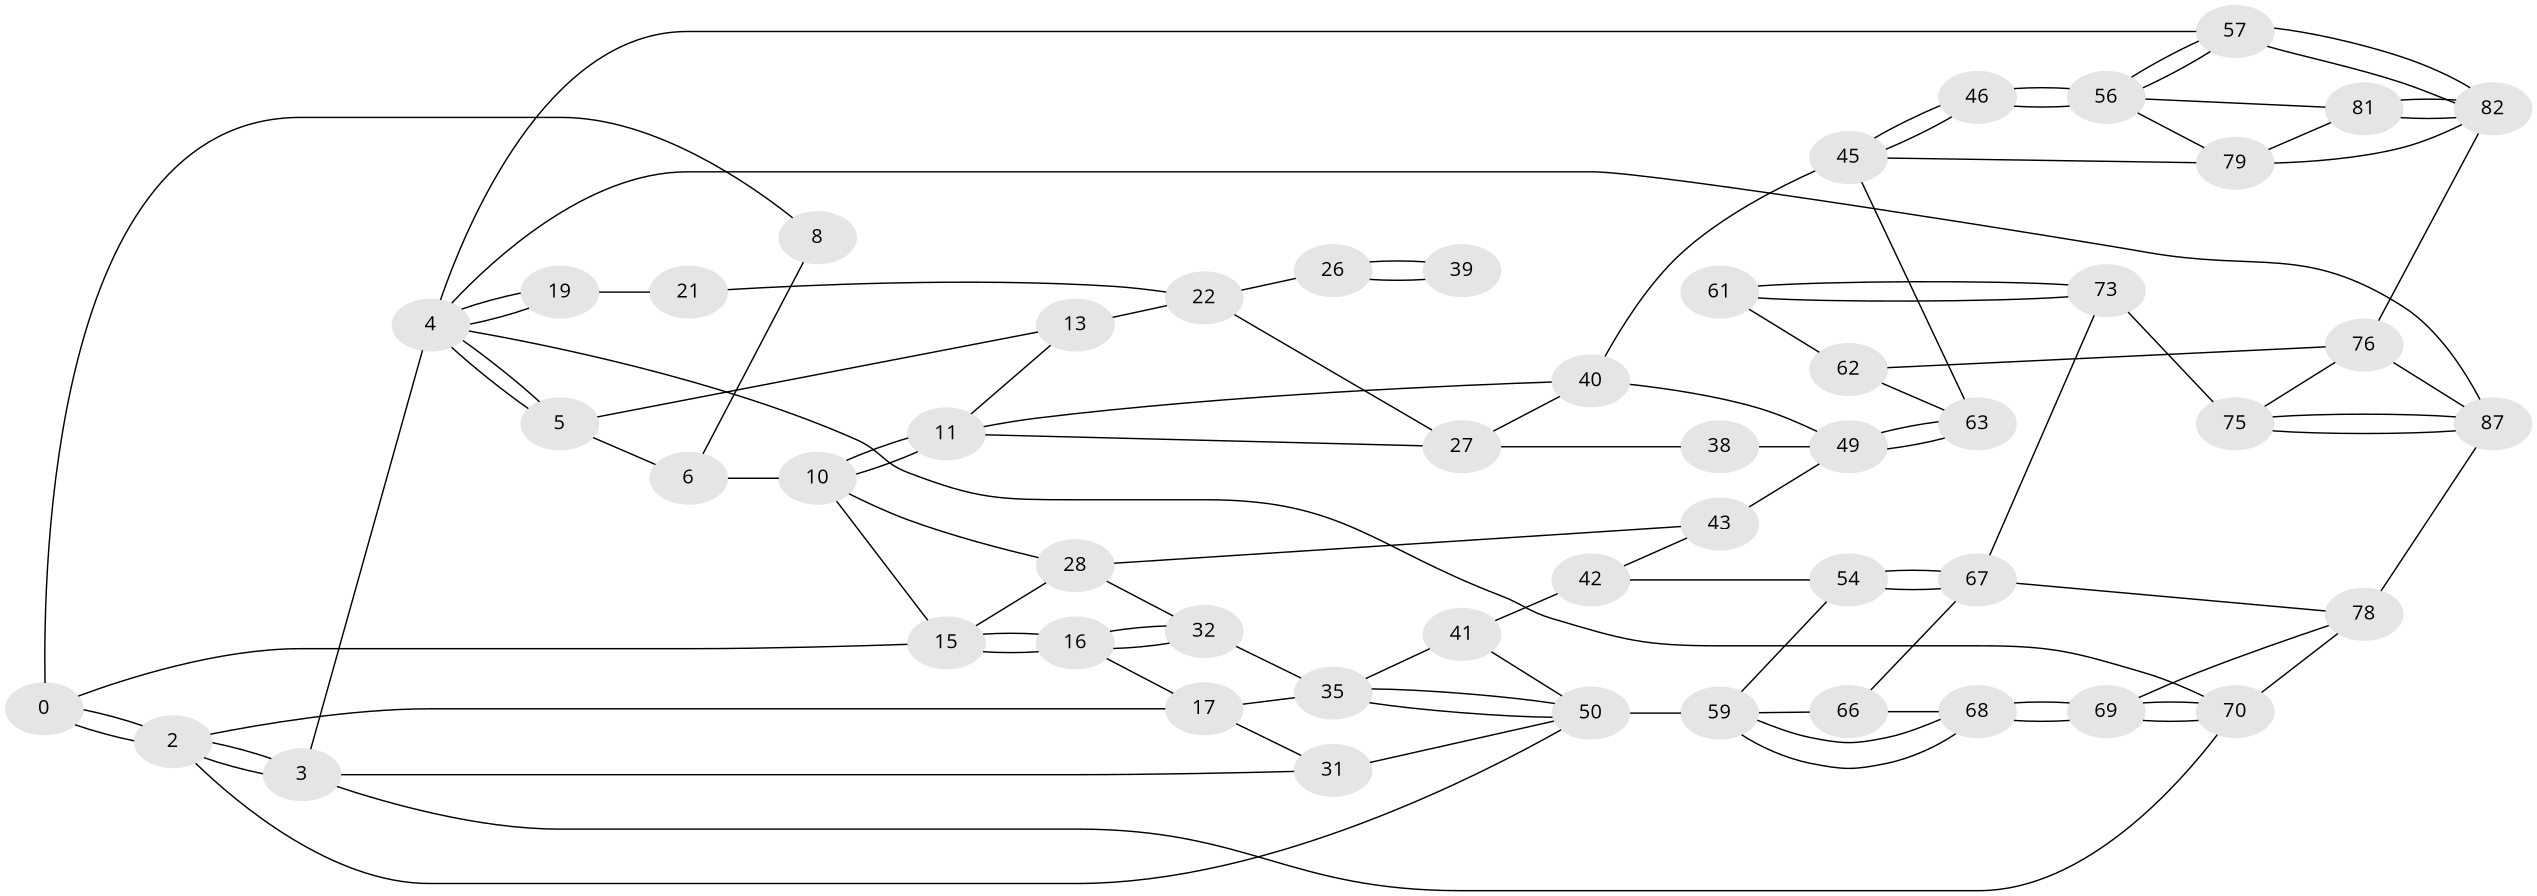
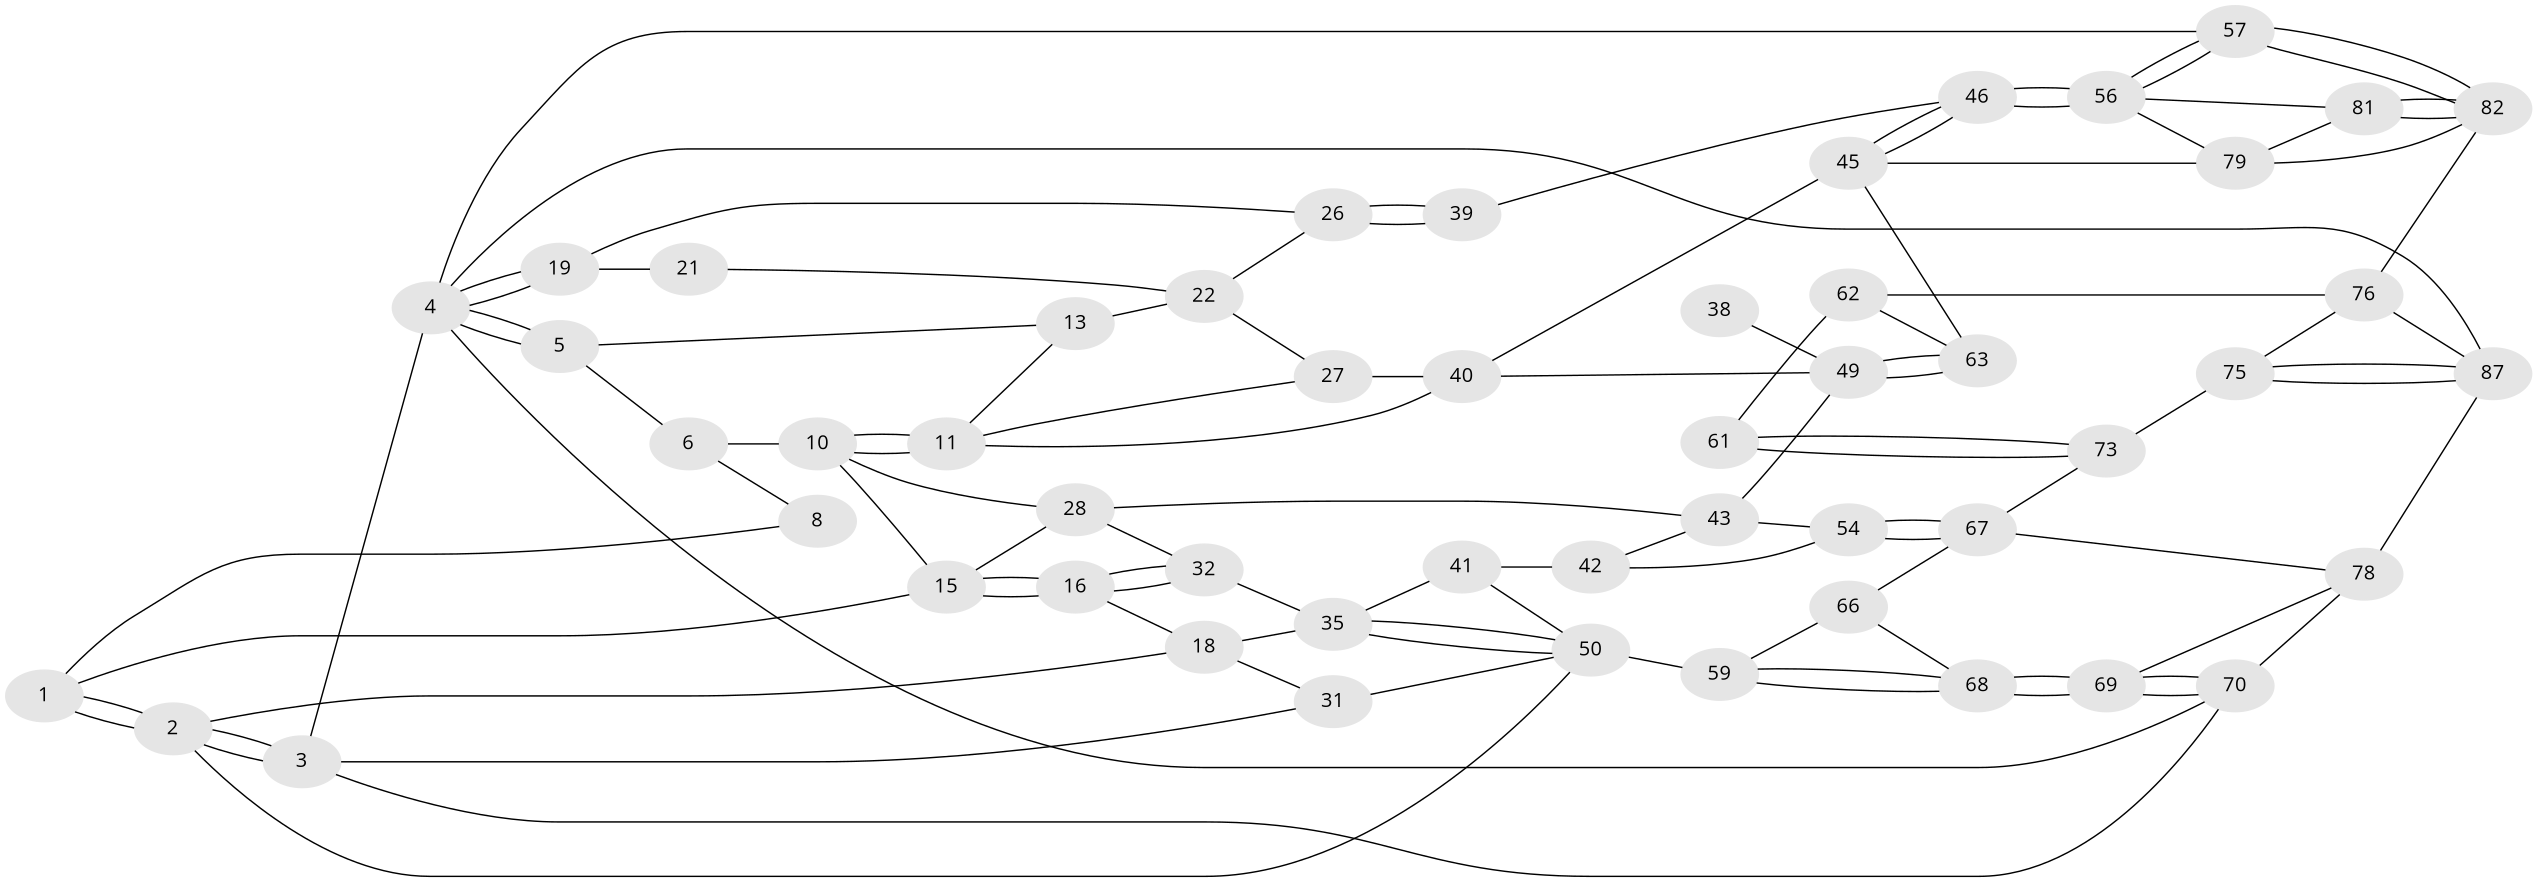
edge "46" -- "39": added
edge "26" -- "19": added
edge "27" -- "38": removed
edge "54" -- "59": now "54" -- "43"
node "0": label "0" -> "1"
node "17": label "17" -> "18"
